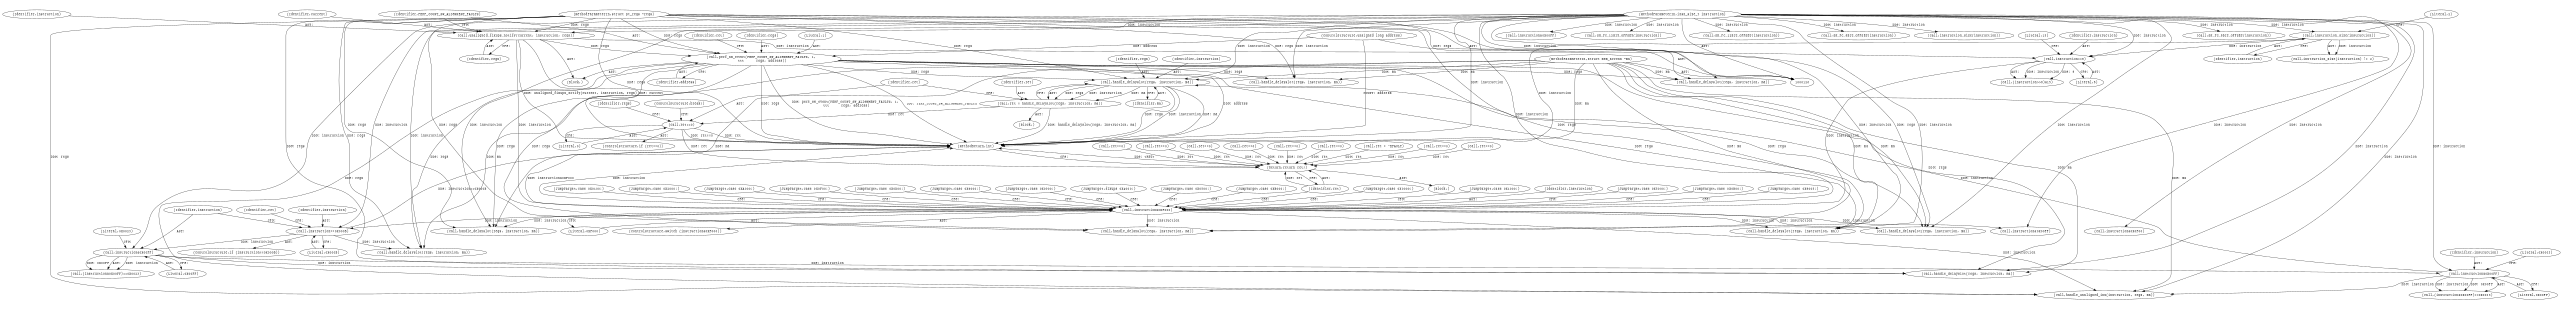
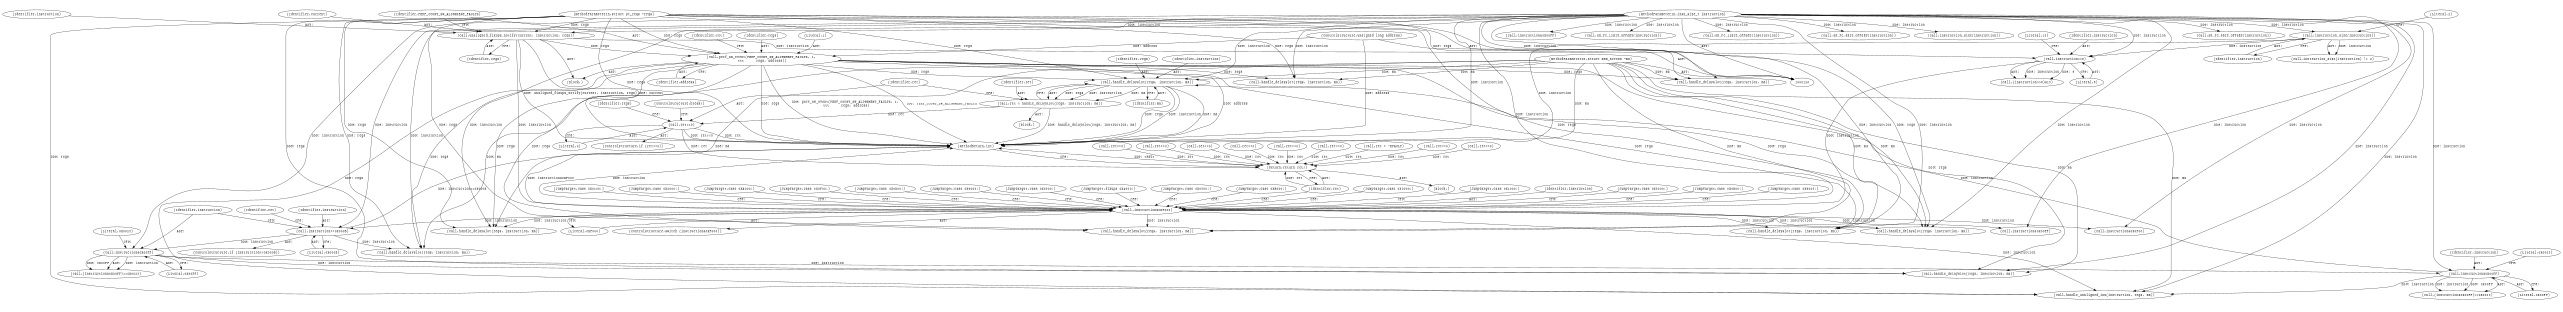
edge "(ControlStructure,unsigned long address)" -> "(MethodReturn,int)": label "COUNT: address" -> "DDG: address"
edge "(Call,instruction&0xF000)" -> "(Call,instruction&0x0F00)": added, label "DDG: instruction"
